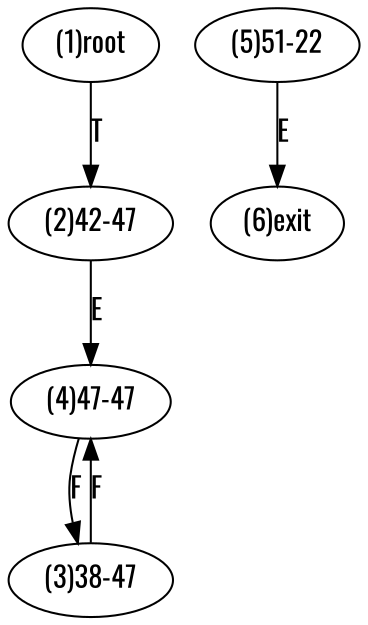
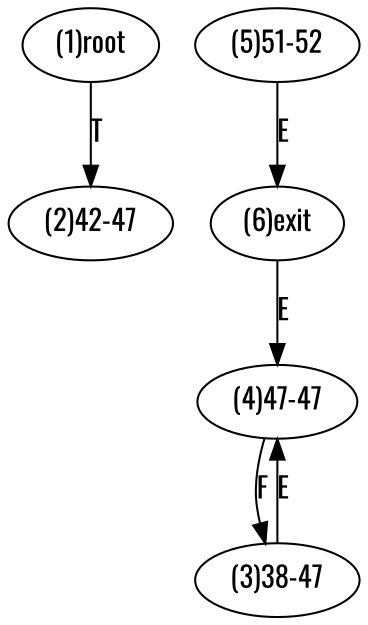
node "(5)51-22": label "(5)51-22" -> "(5)51-52"
edge "(2)42-47" -> "(4)47-47": now "(6)exit" -> "(4)47-47"
edge "(3)38-47" -> "(4)47-47": label "F" -> "E"
